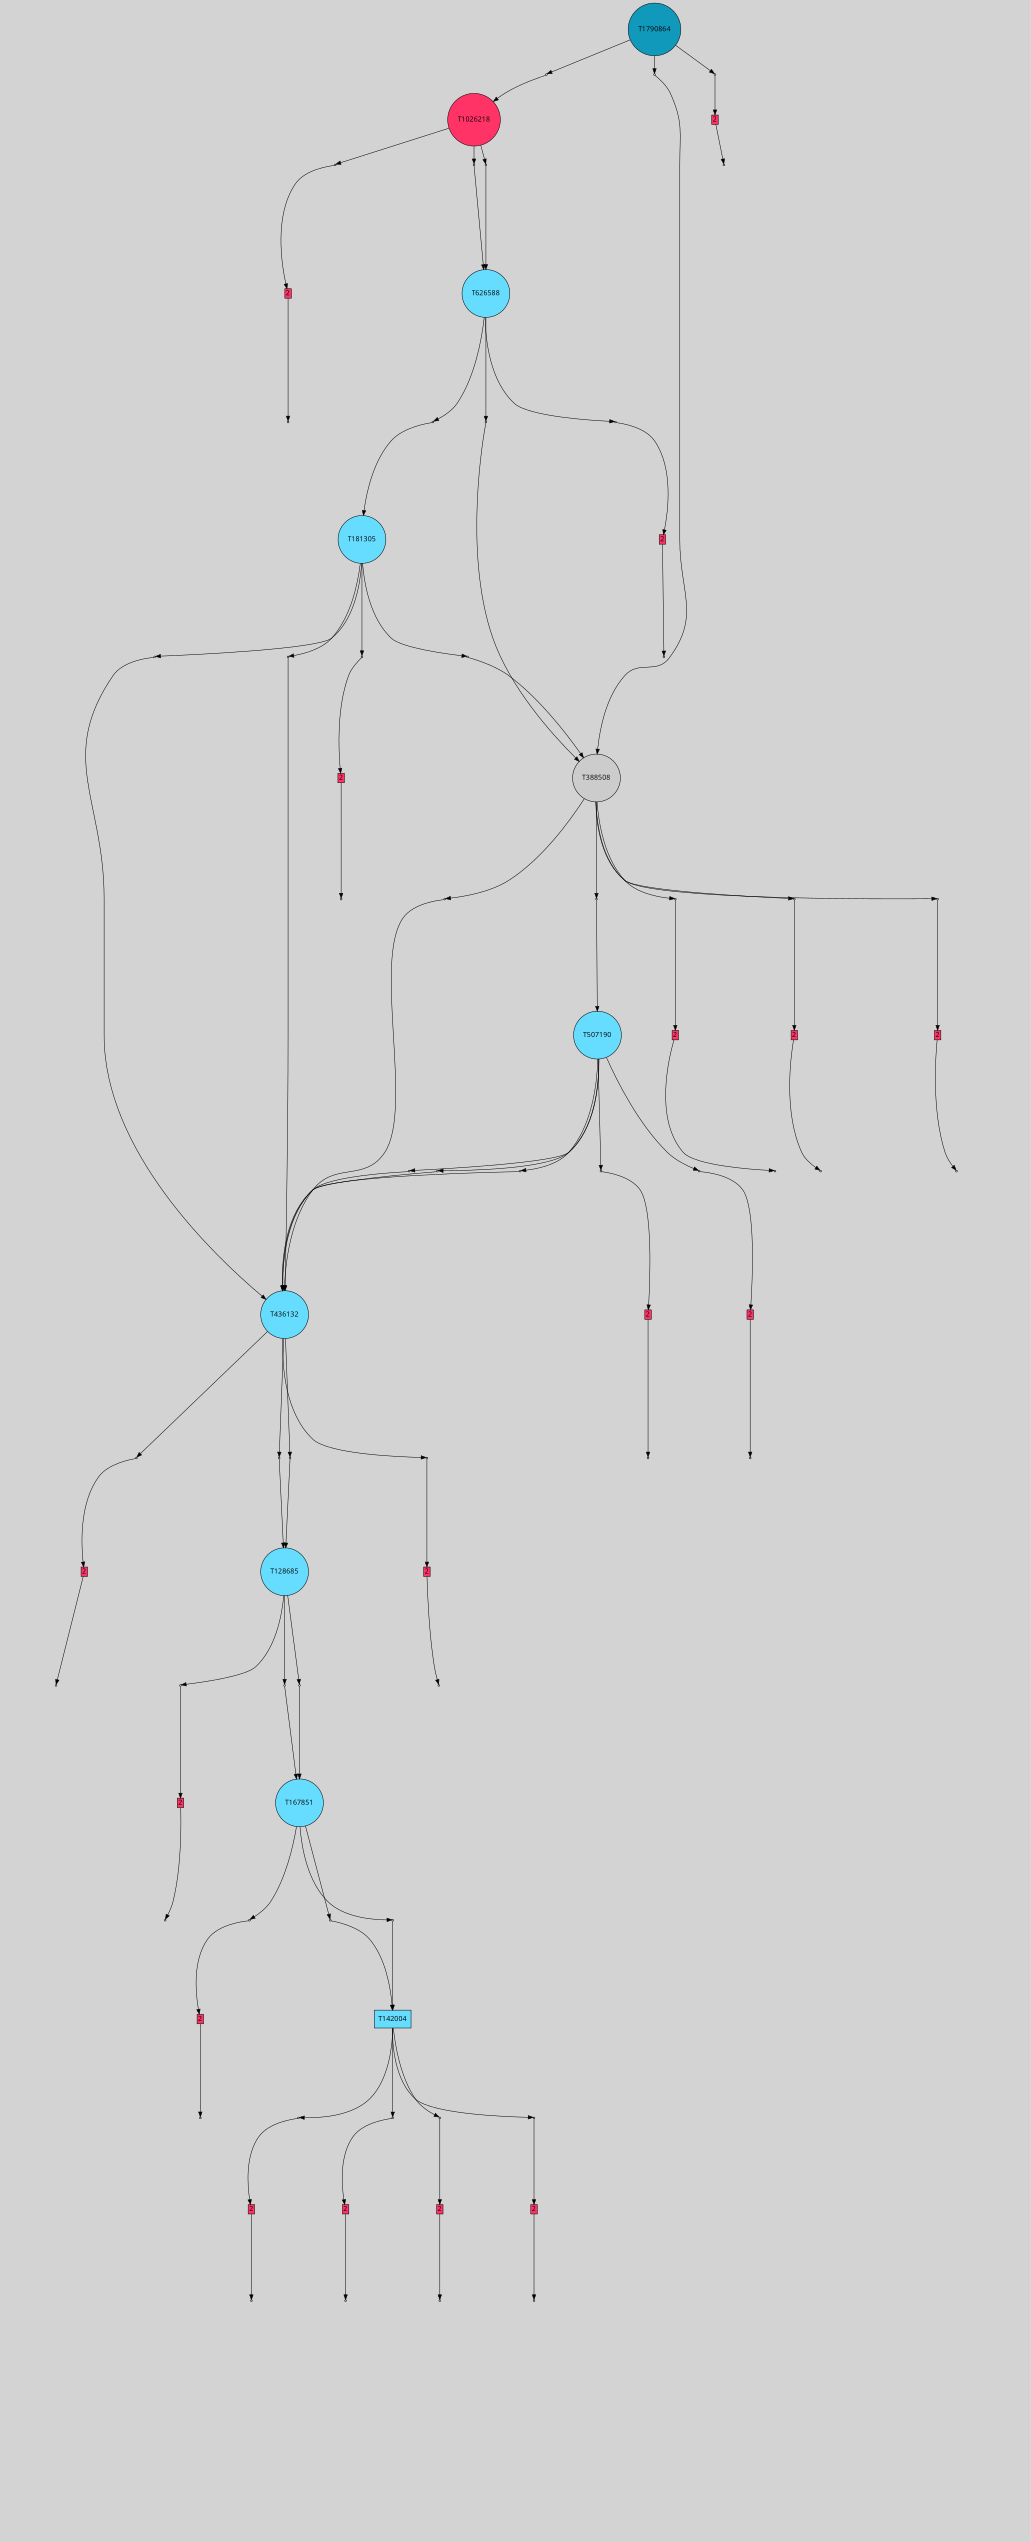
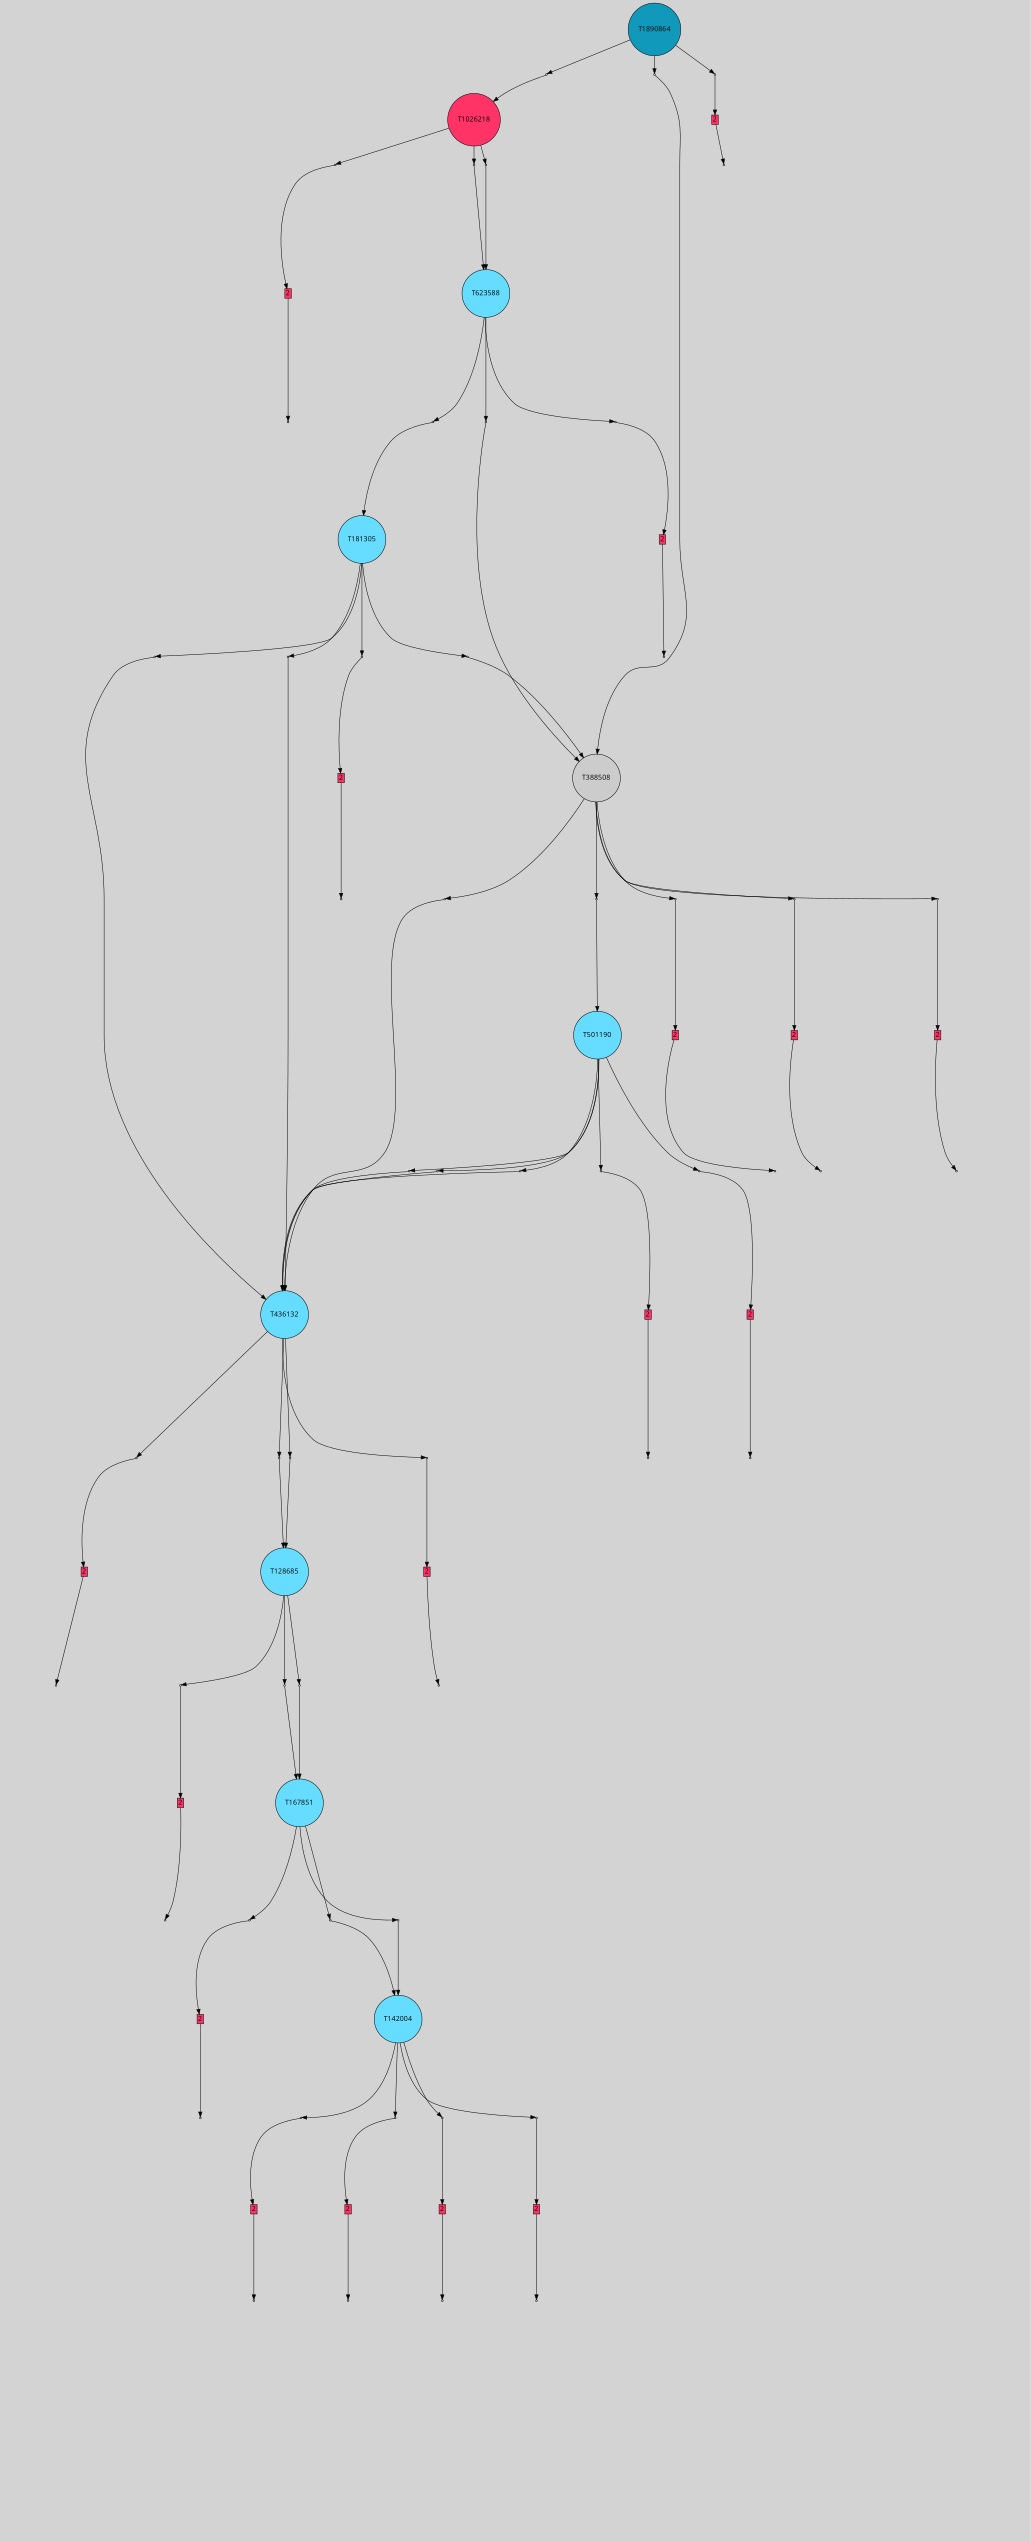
node "T1790864": label "T1790864" -> "T1890864"
node "T626588": label "T626588" -> "T623588"
node "T507190": label "T507190" -> "T501190"
node "T142004": shape box -> circle
